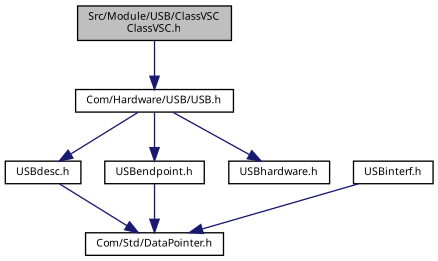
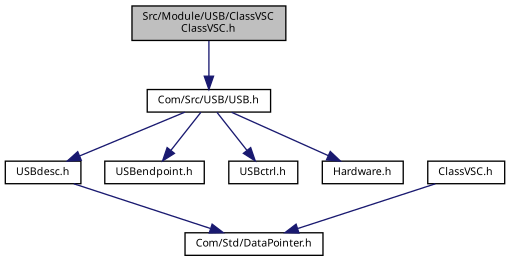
node "Com/Hardware/USB/USB.h": label "Com/Hardware/USB/USB.h" -> "Com/Src/USB/USB.h"
node "USBctrl.h": added
node "USBhardware.h": label "USBhardware.h" -> "Hardware.h"
node "USBinterf.h": label "USBinterf.h" -> "ClassVSC.h"
edge "USBendpoint.h" -> "Com/Std/DataPointer.h": removed
